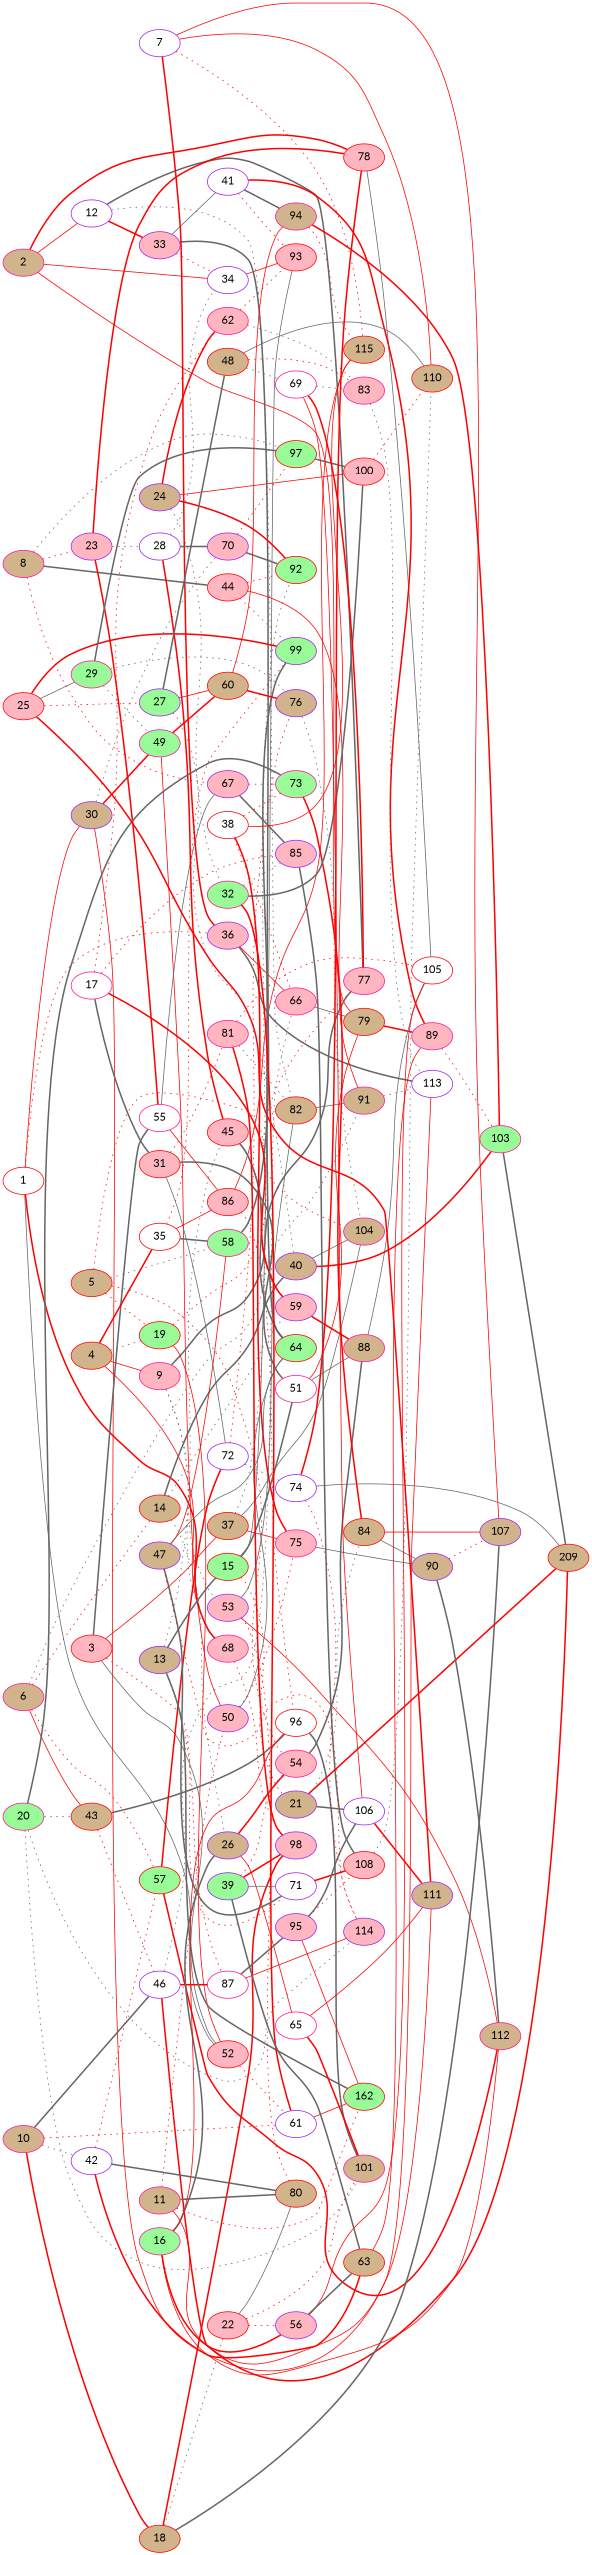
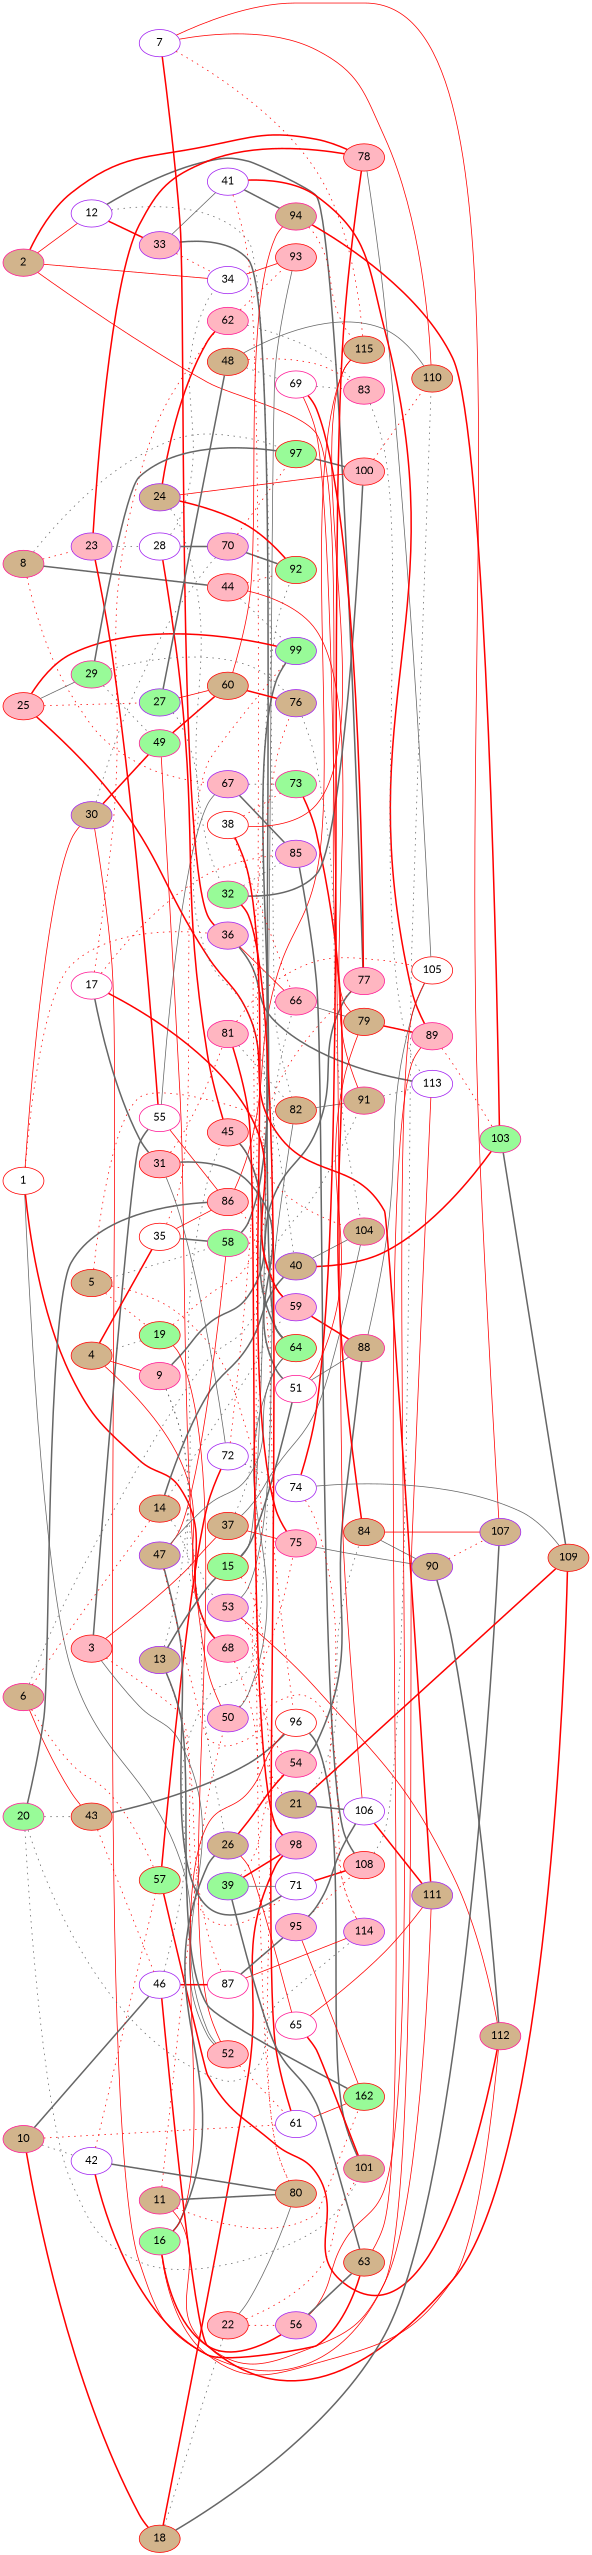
edge "41" -- "93": now "41" -- "80"
edge "73" -- "20": now "86" -- "20"
node "209": label "209" -> "109"
